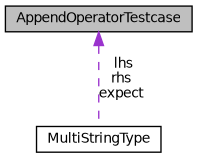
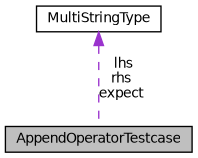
edge "MultiStringType" -> "AppendOperatorTestcase": reversed
